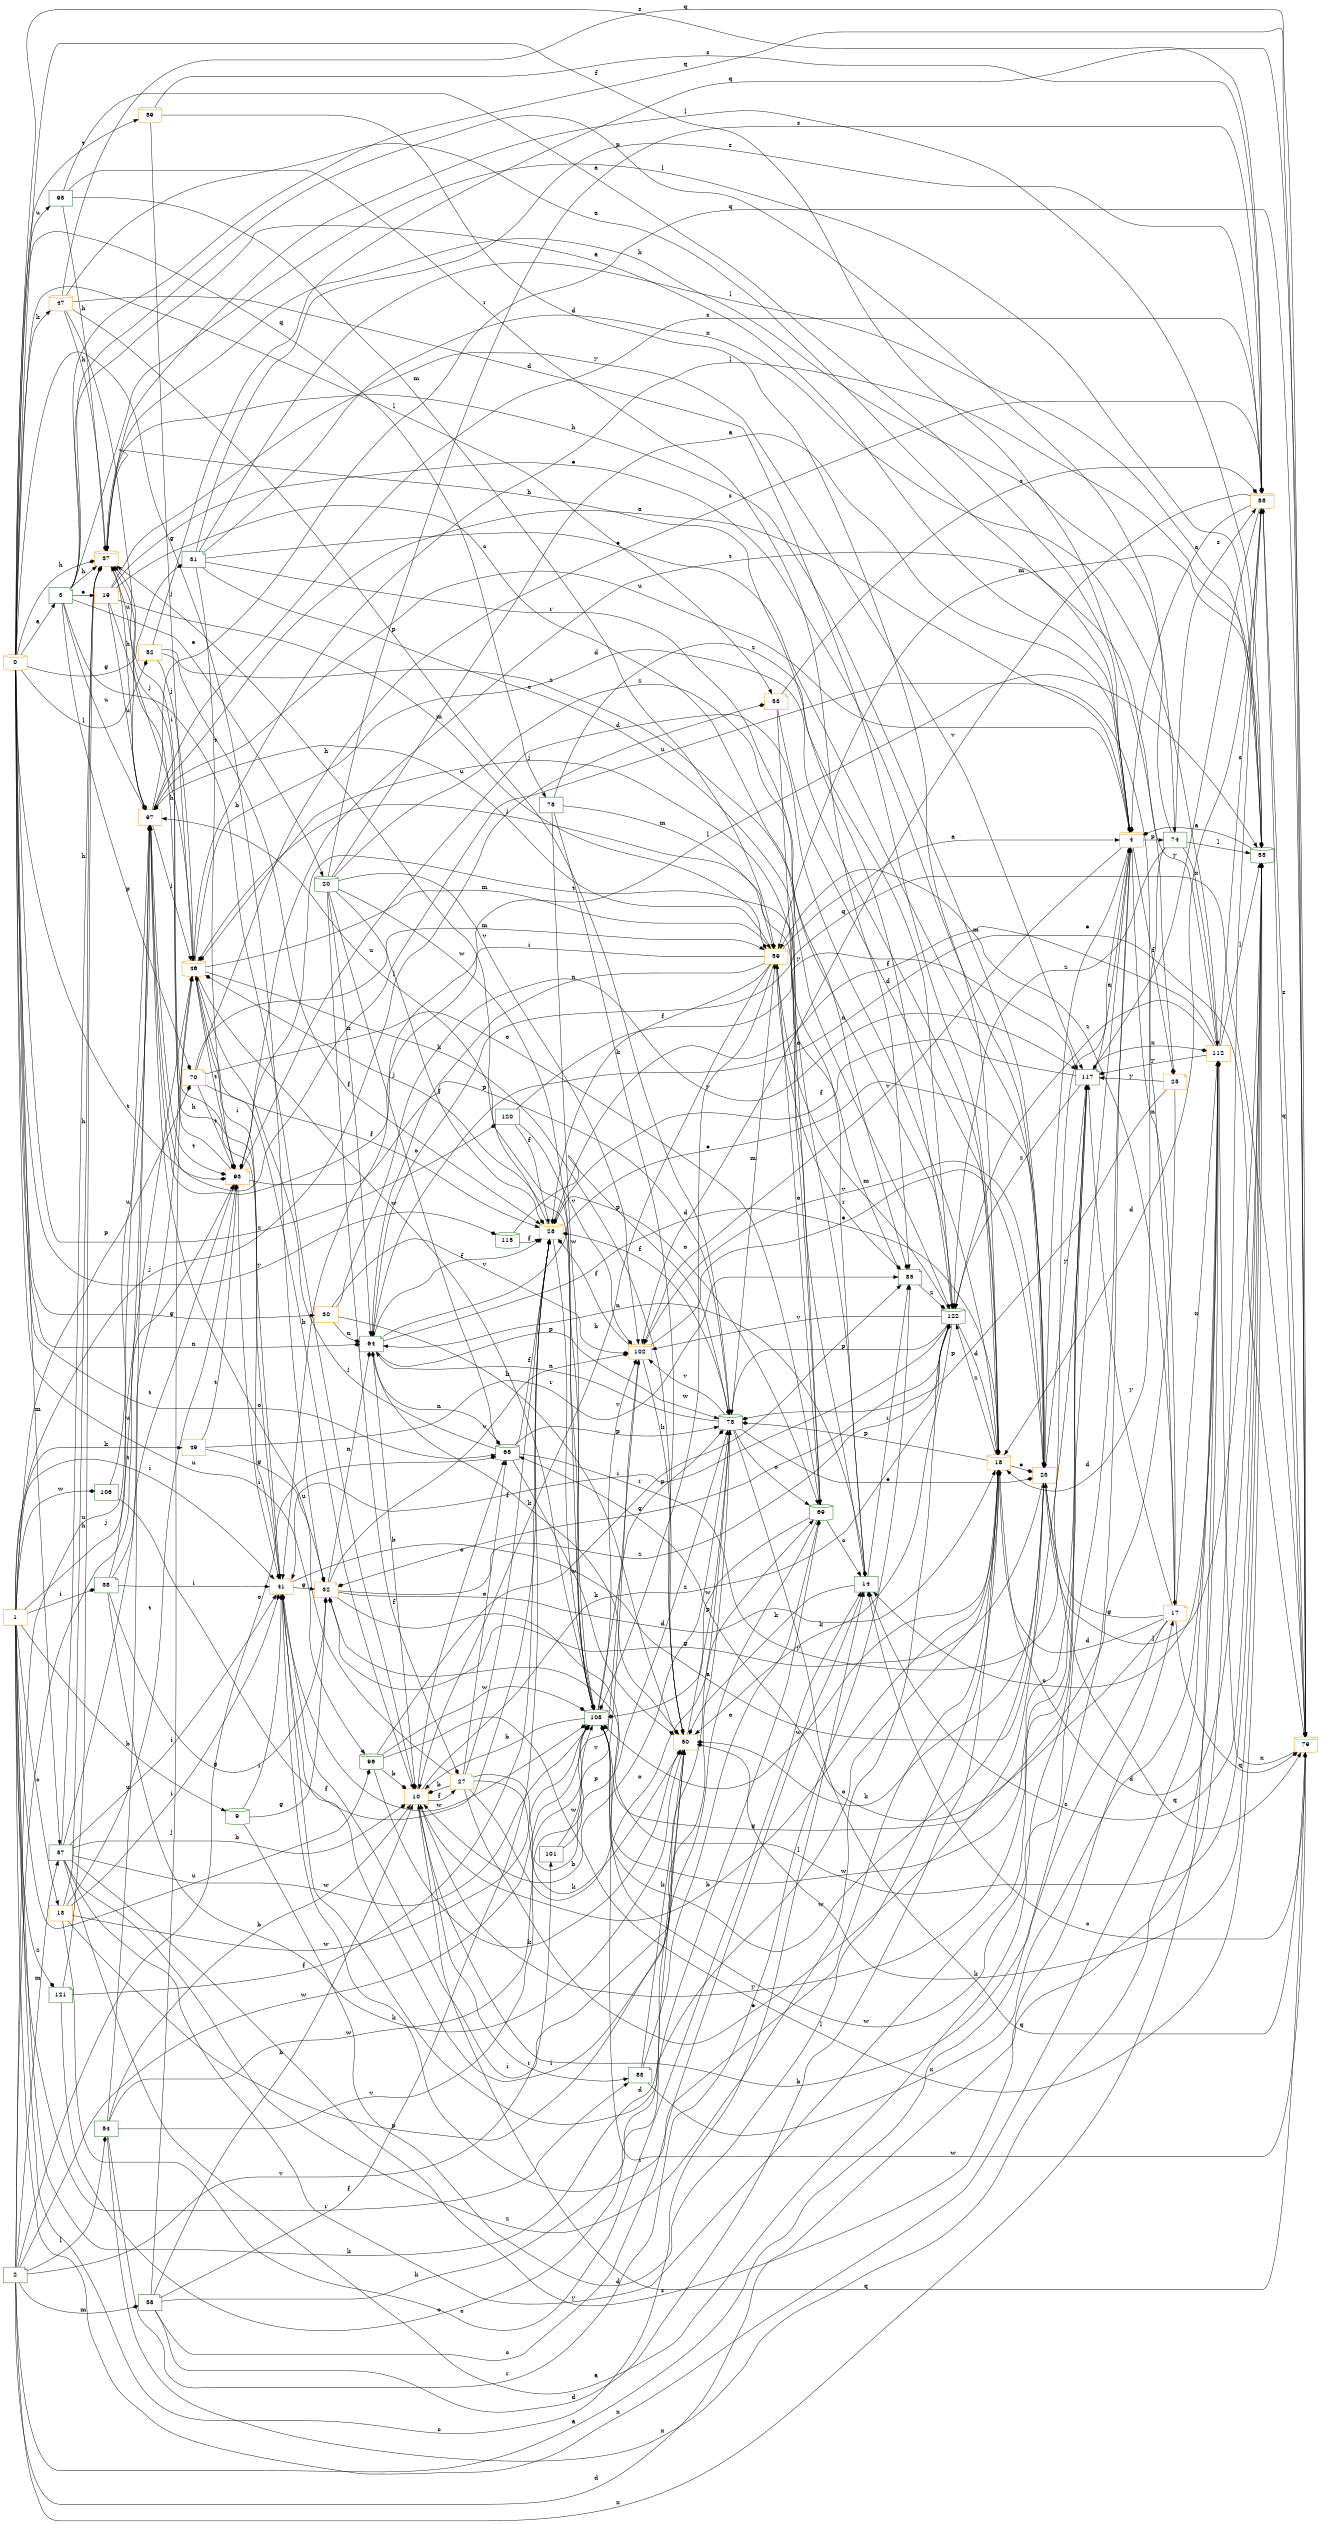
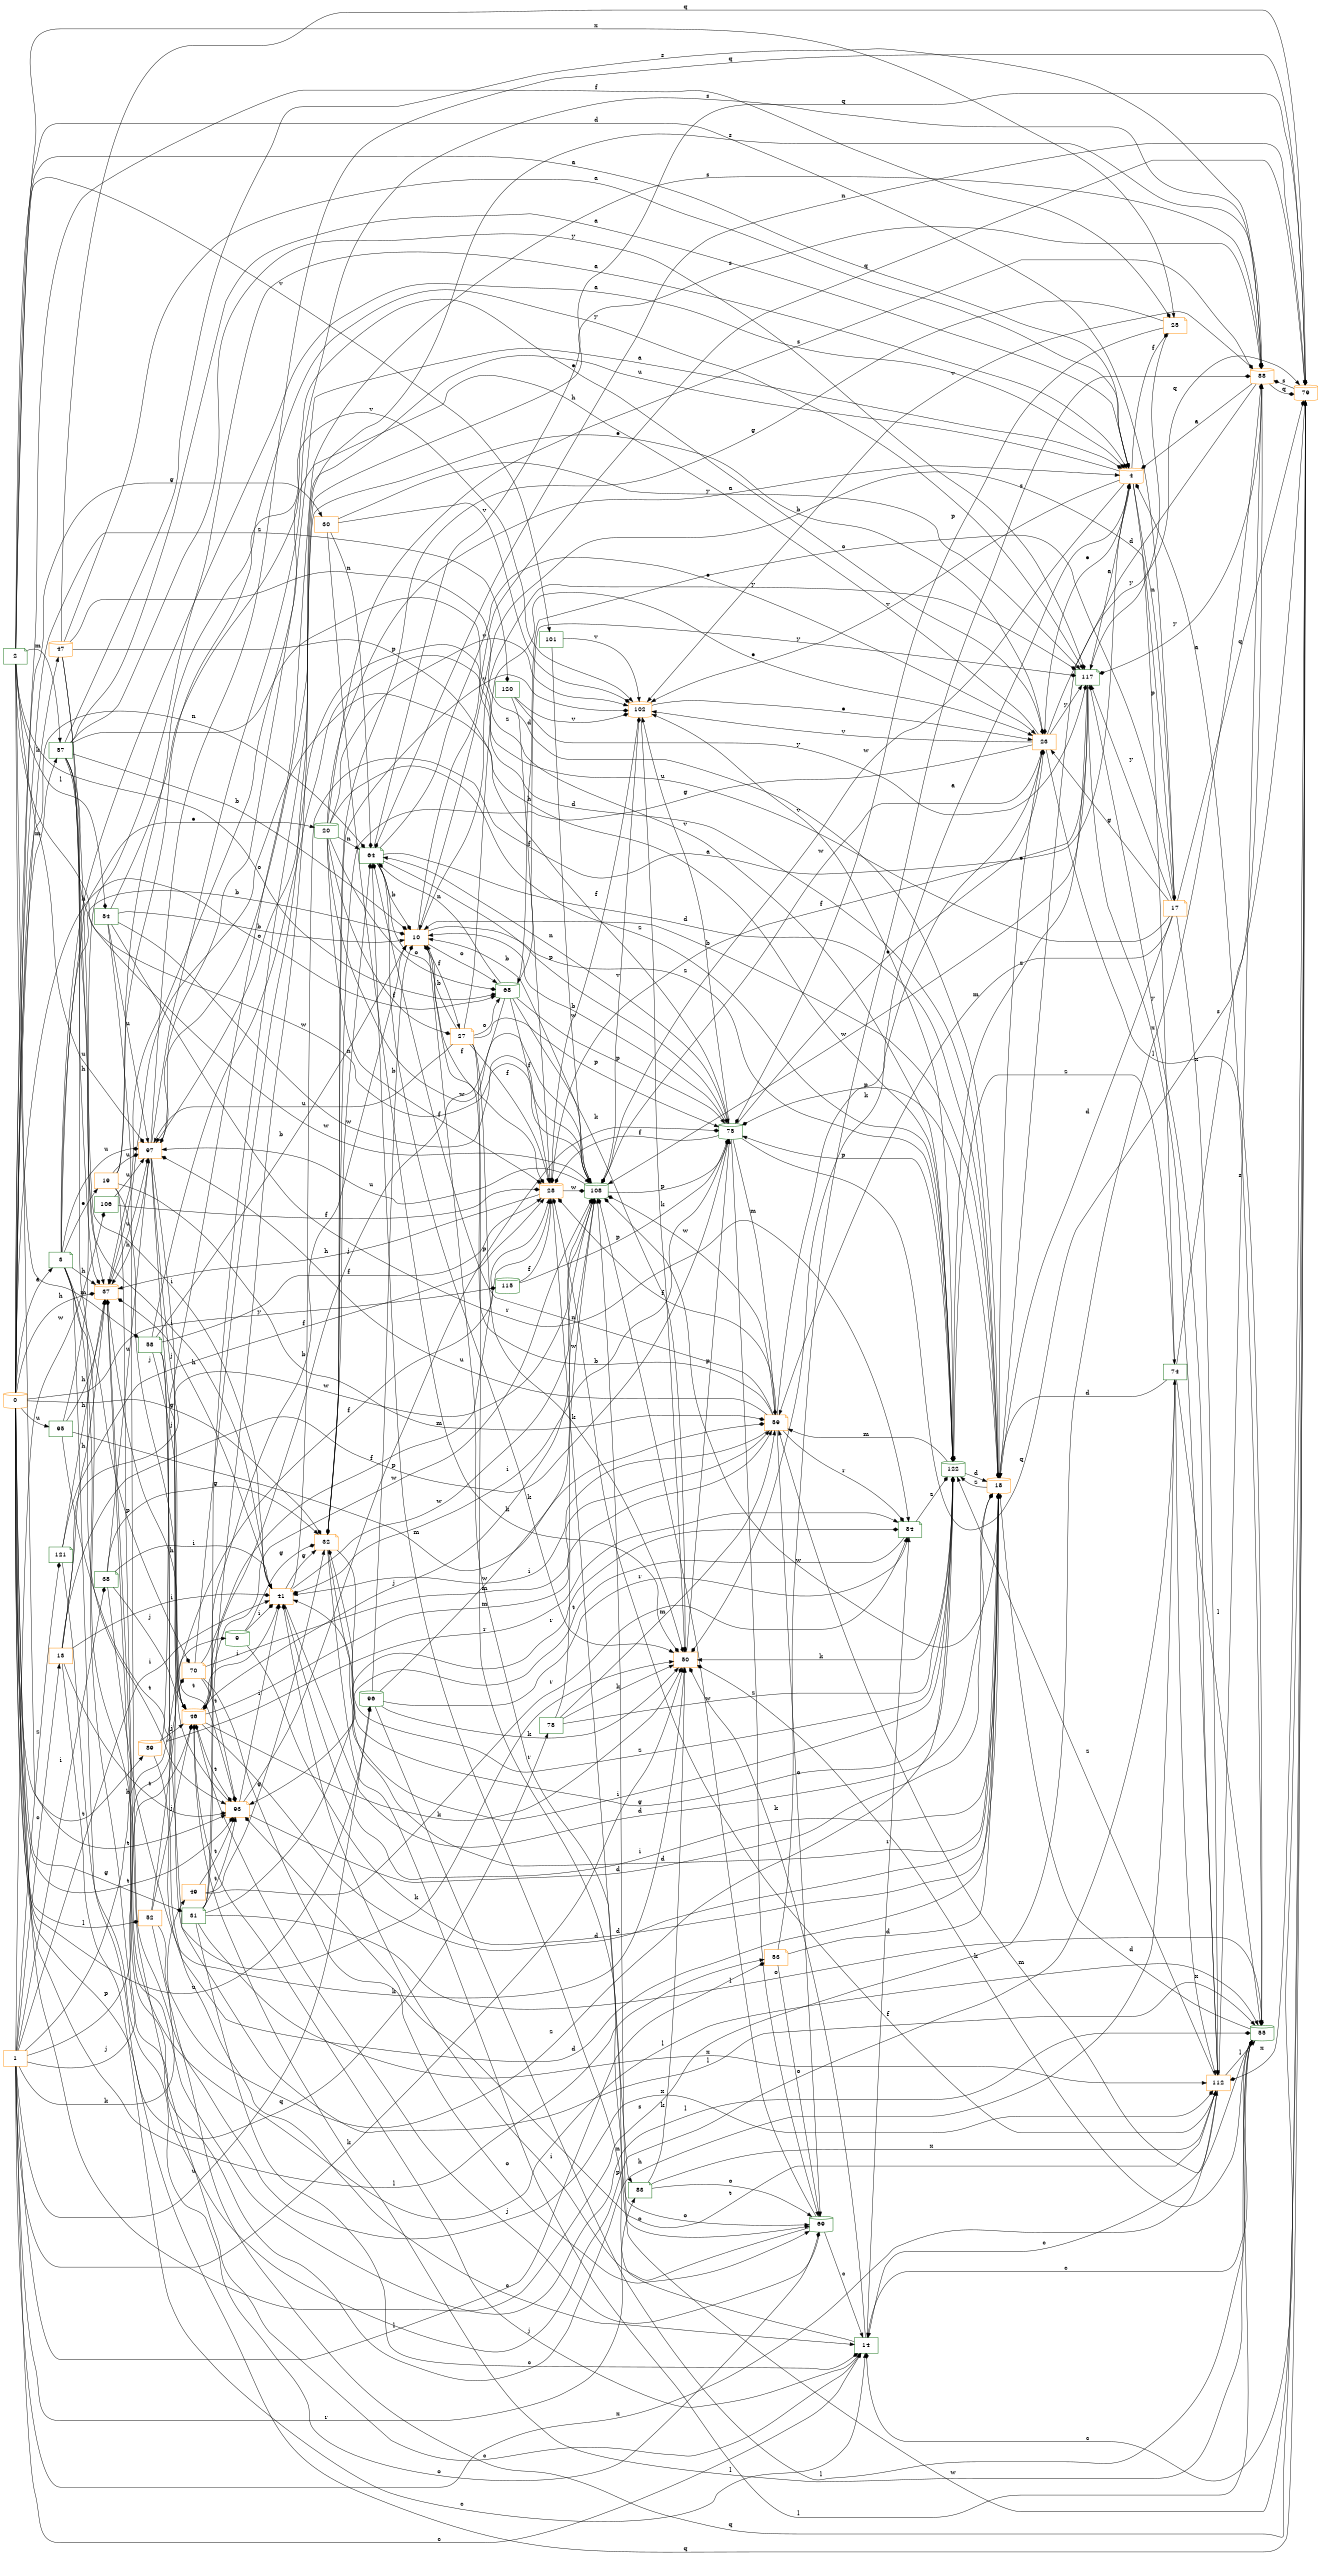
node "85": label "85" -> "84"
edge "2" -> "112": now "2" -> "25"
